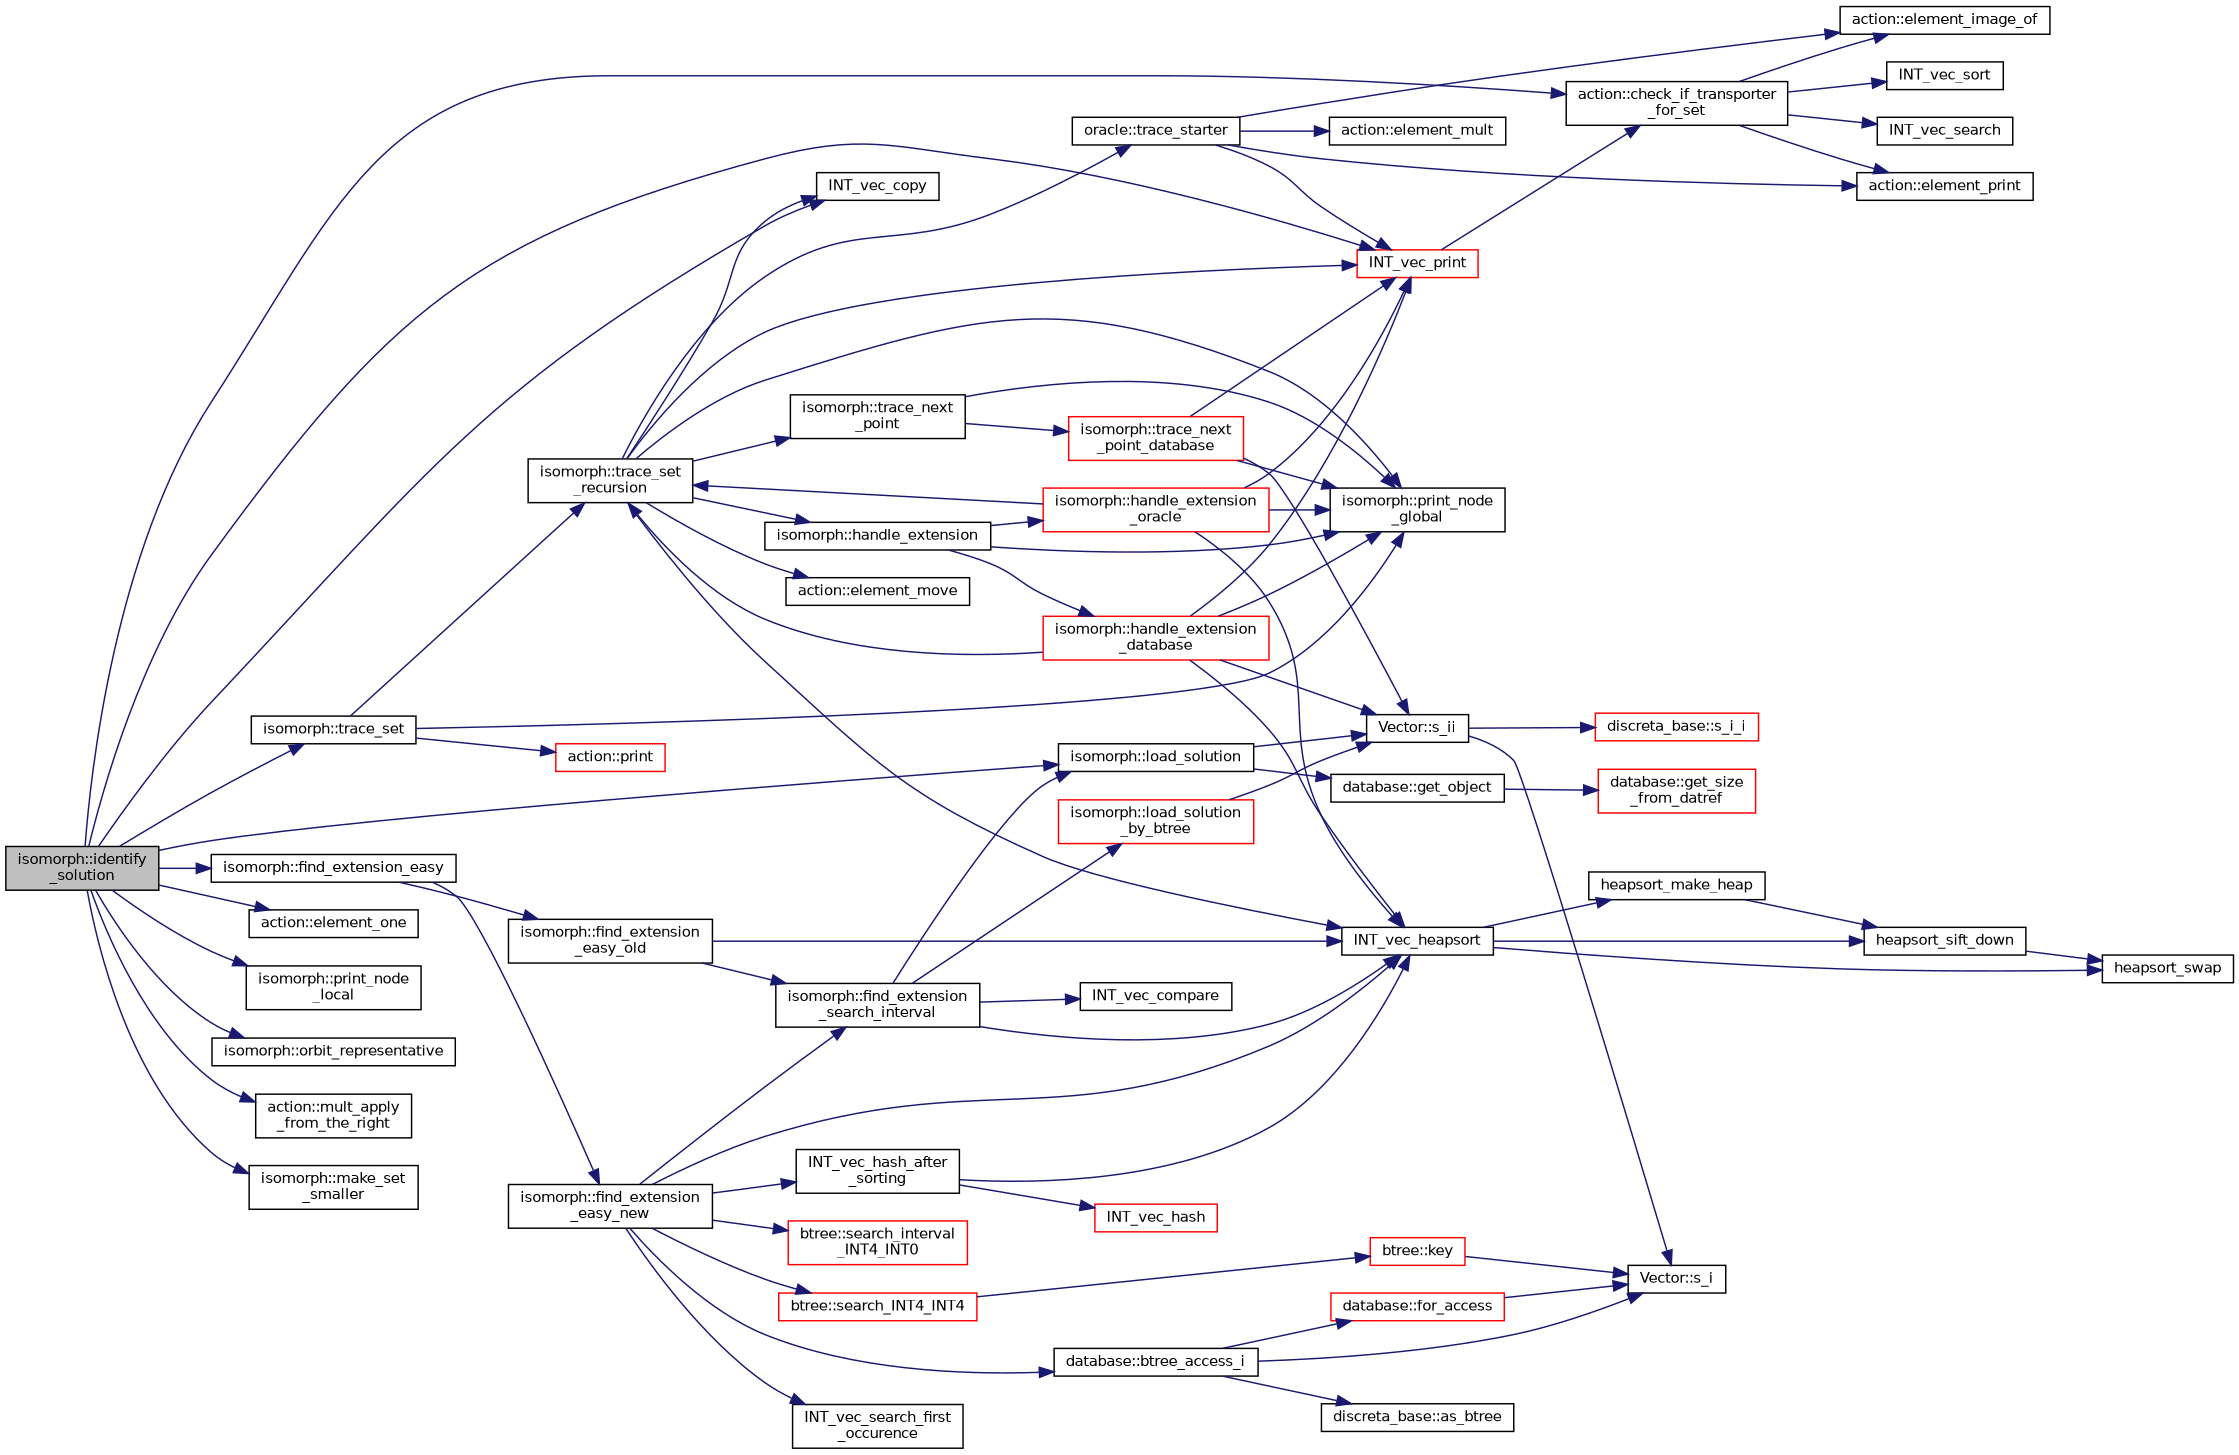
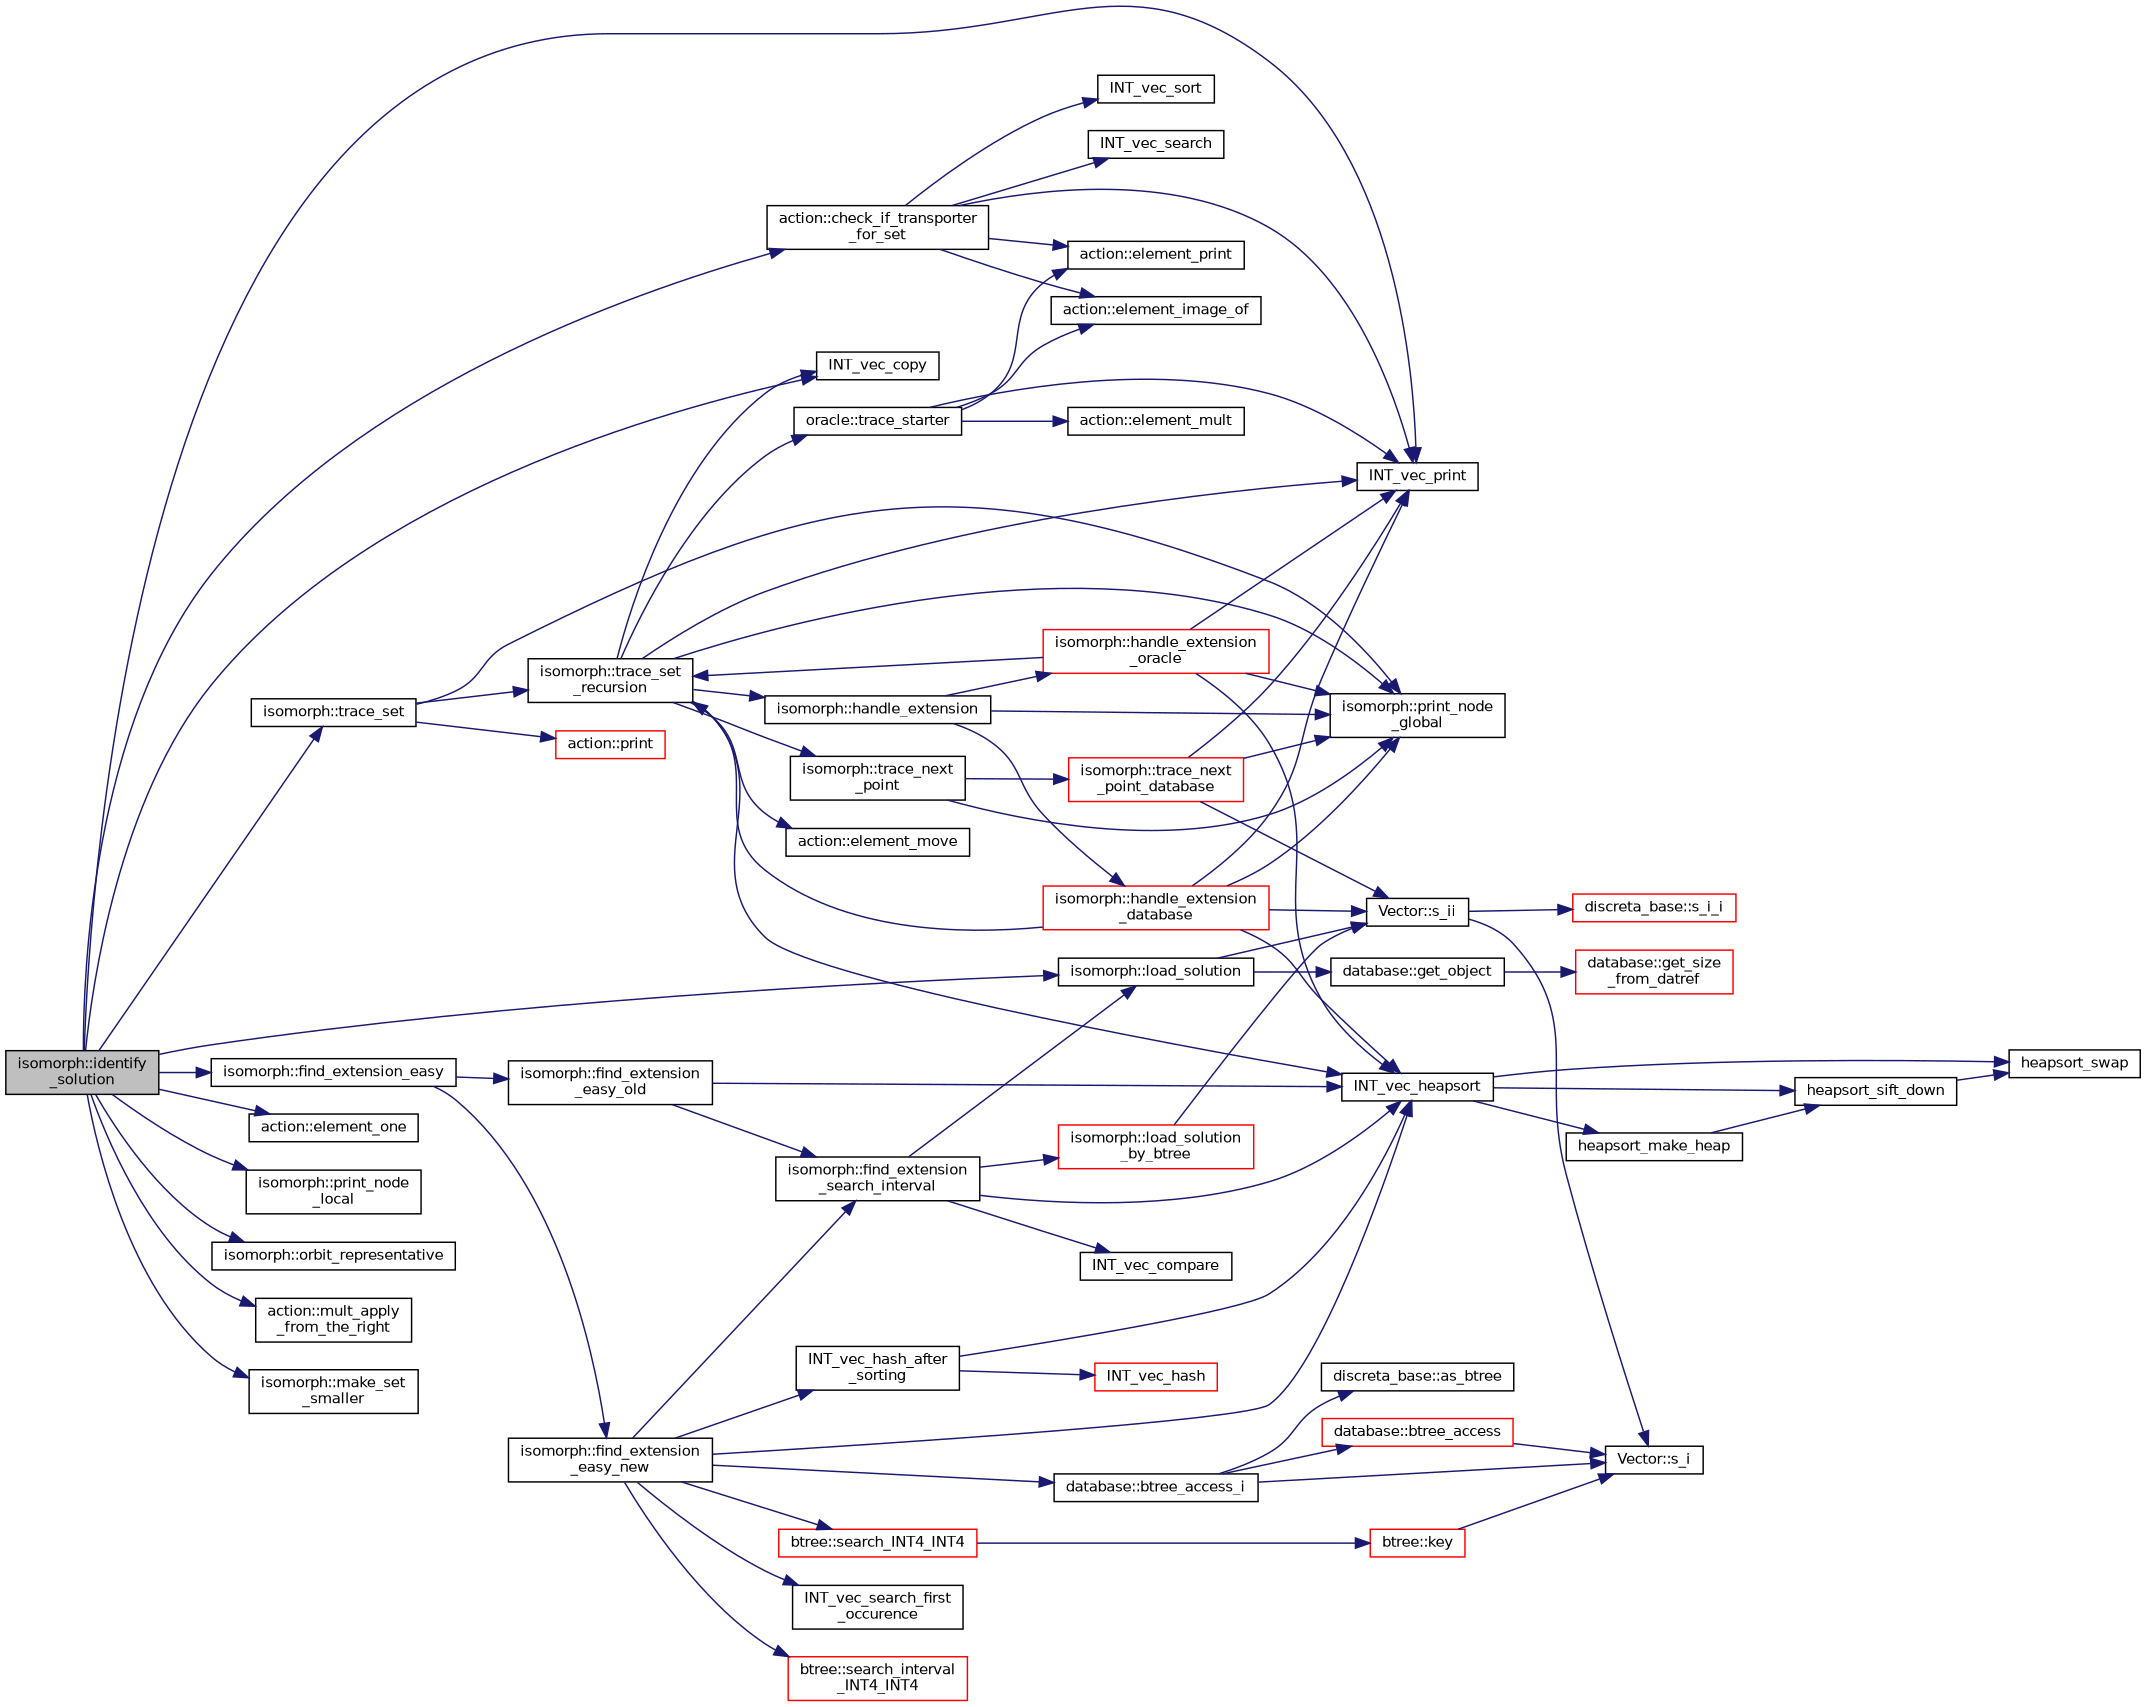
edge "INT_vec_print" -> "action::check_if_transporter _for_set": reversed
node "INT_vec_print": color red -> black
node "btree::search_interval _INT4_INT0": label "btree::search_interval _INT4_INT0" -> "btree::search_interval _INT4_INT4"
node "database::for_access": label "database::for_access" -> "database::btree_access"
